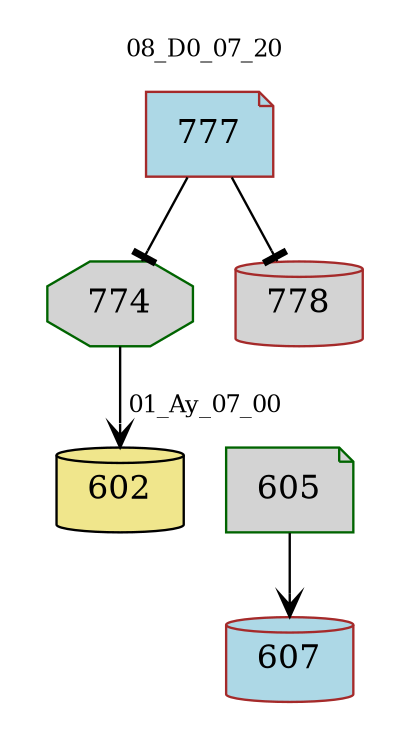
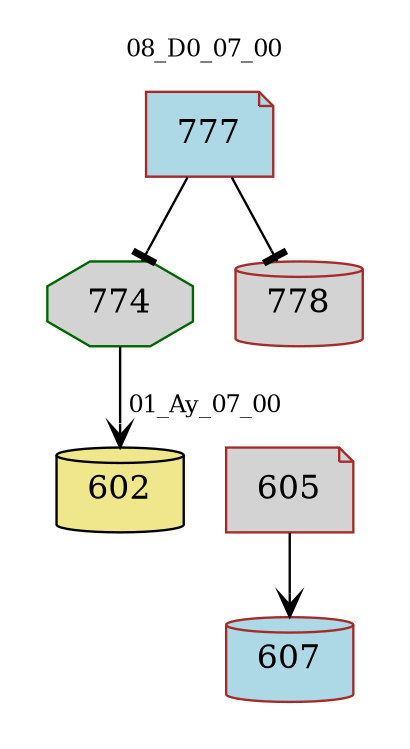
cluster "08_D0_07_20": label "08_D0_07_20" -> "08_D0_07_00"
node "605": color darkgreen -> brown
